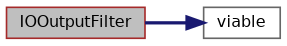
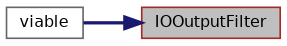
edge "IOOutputFilter" -> "viable": reversed
